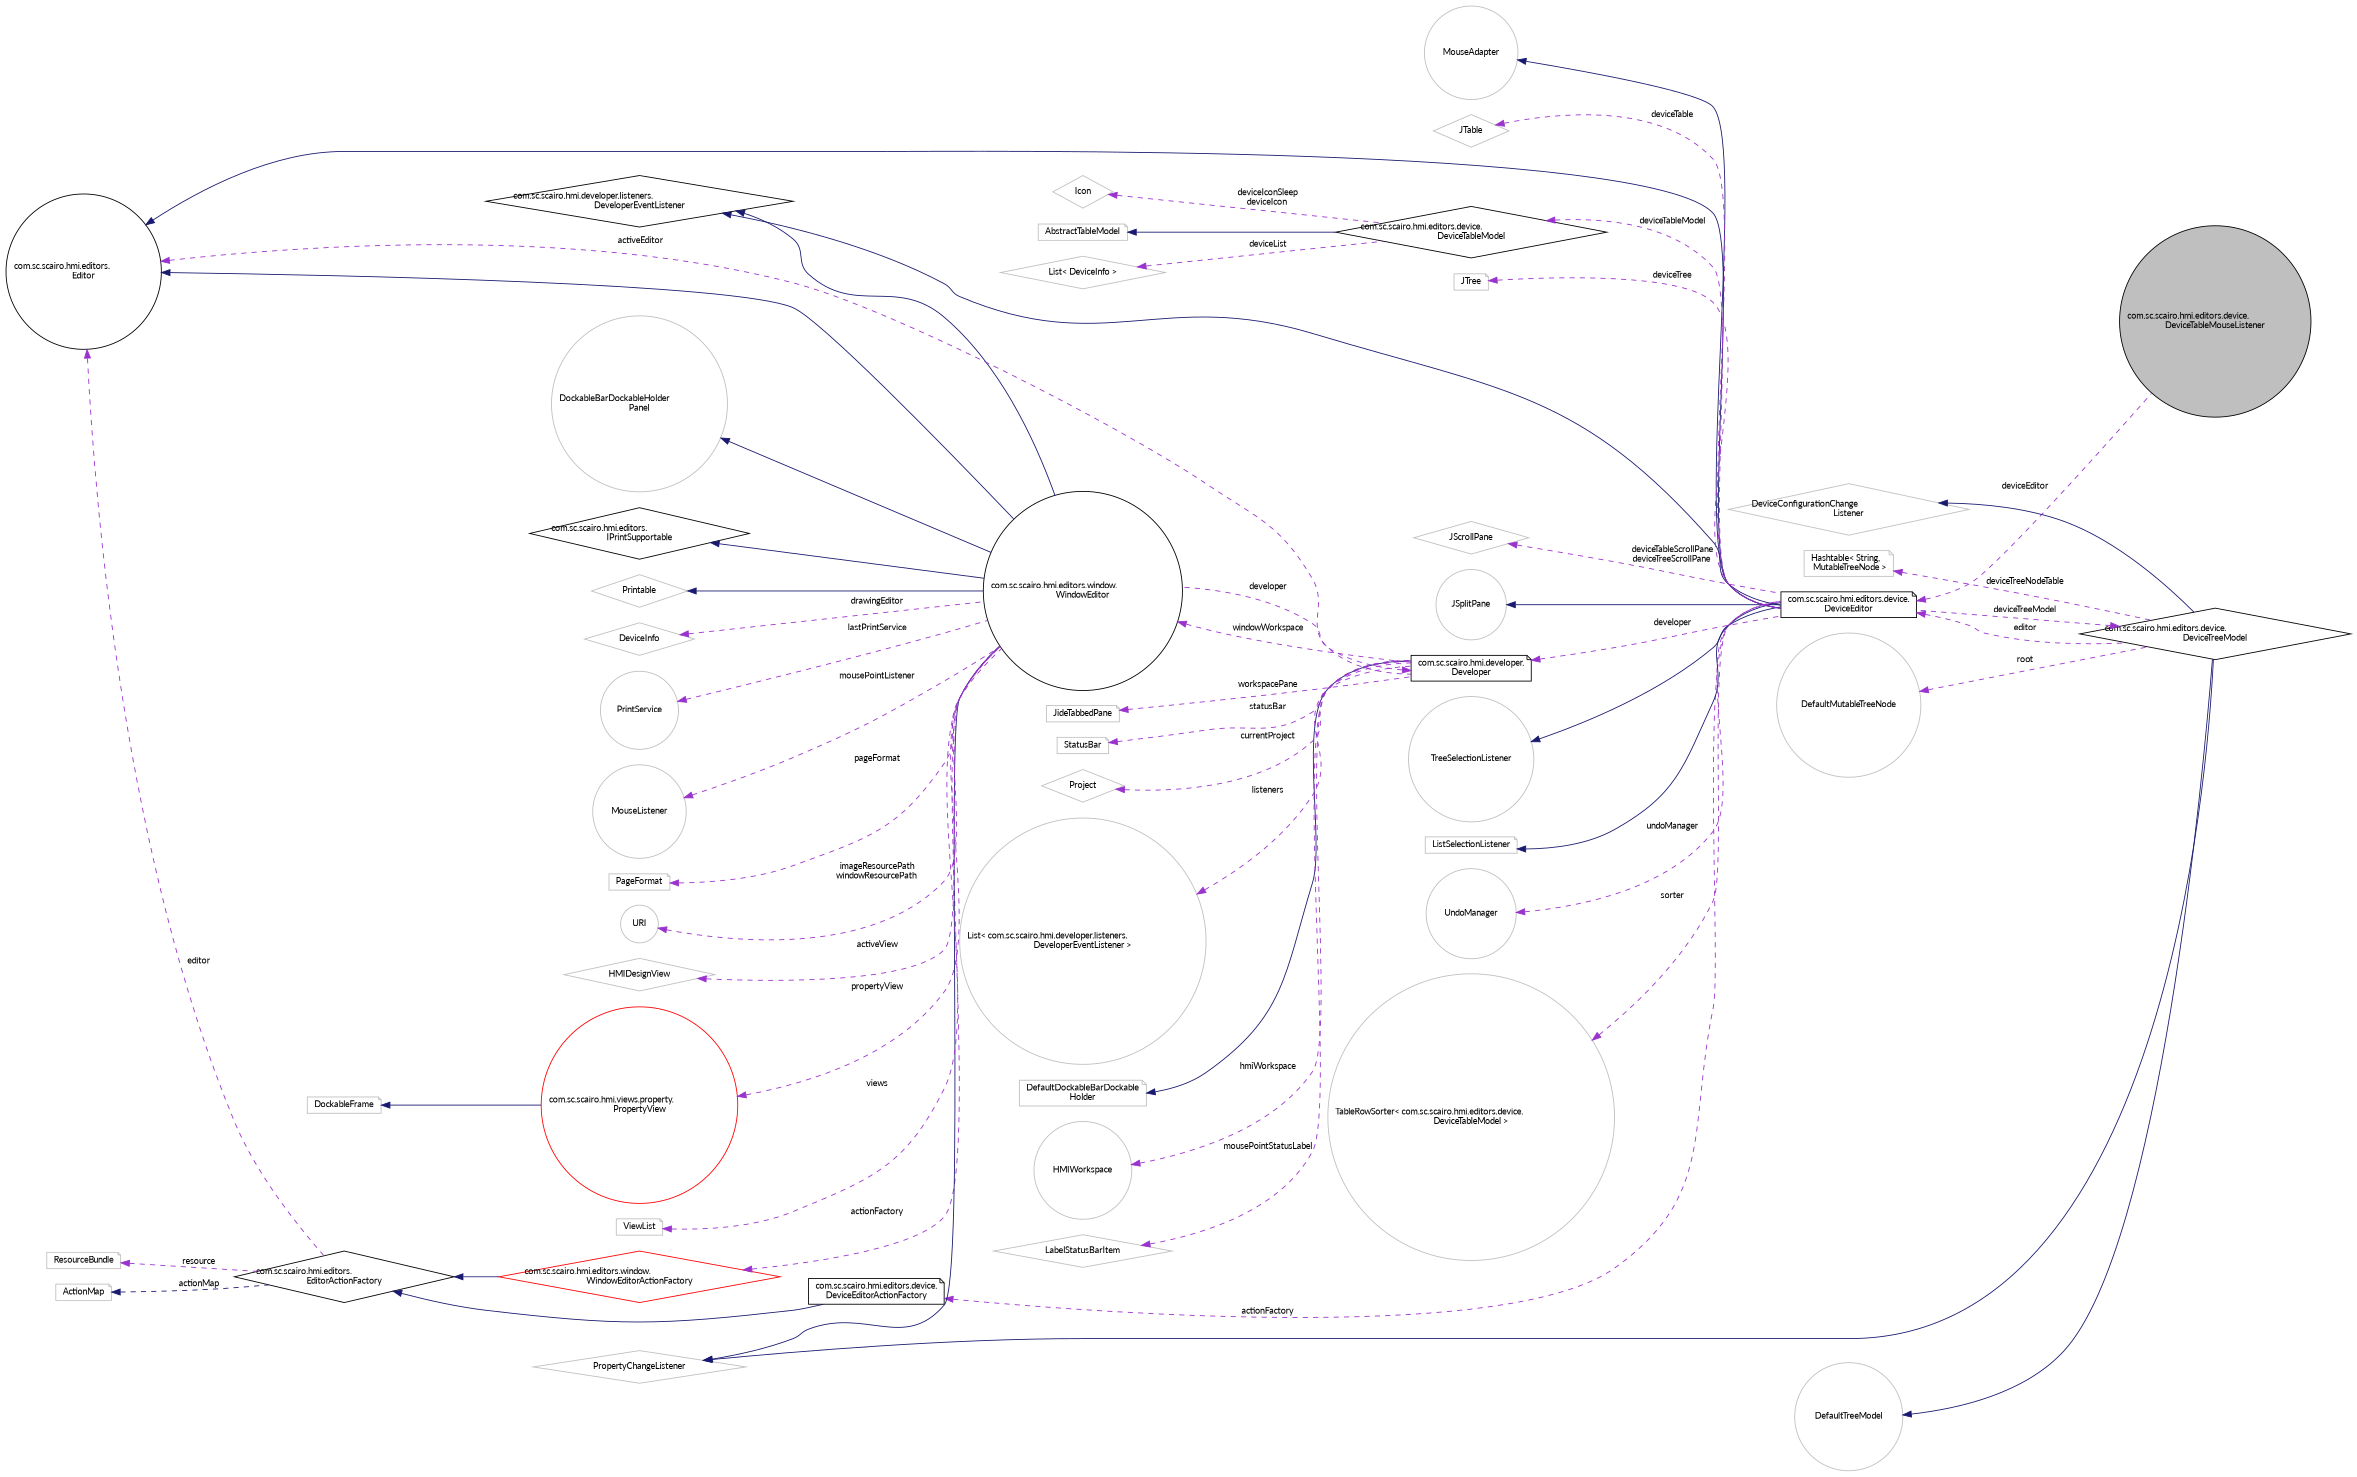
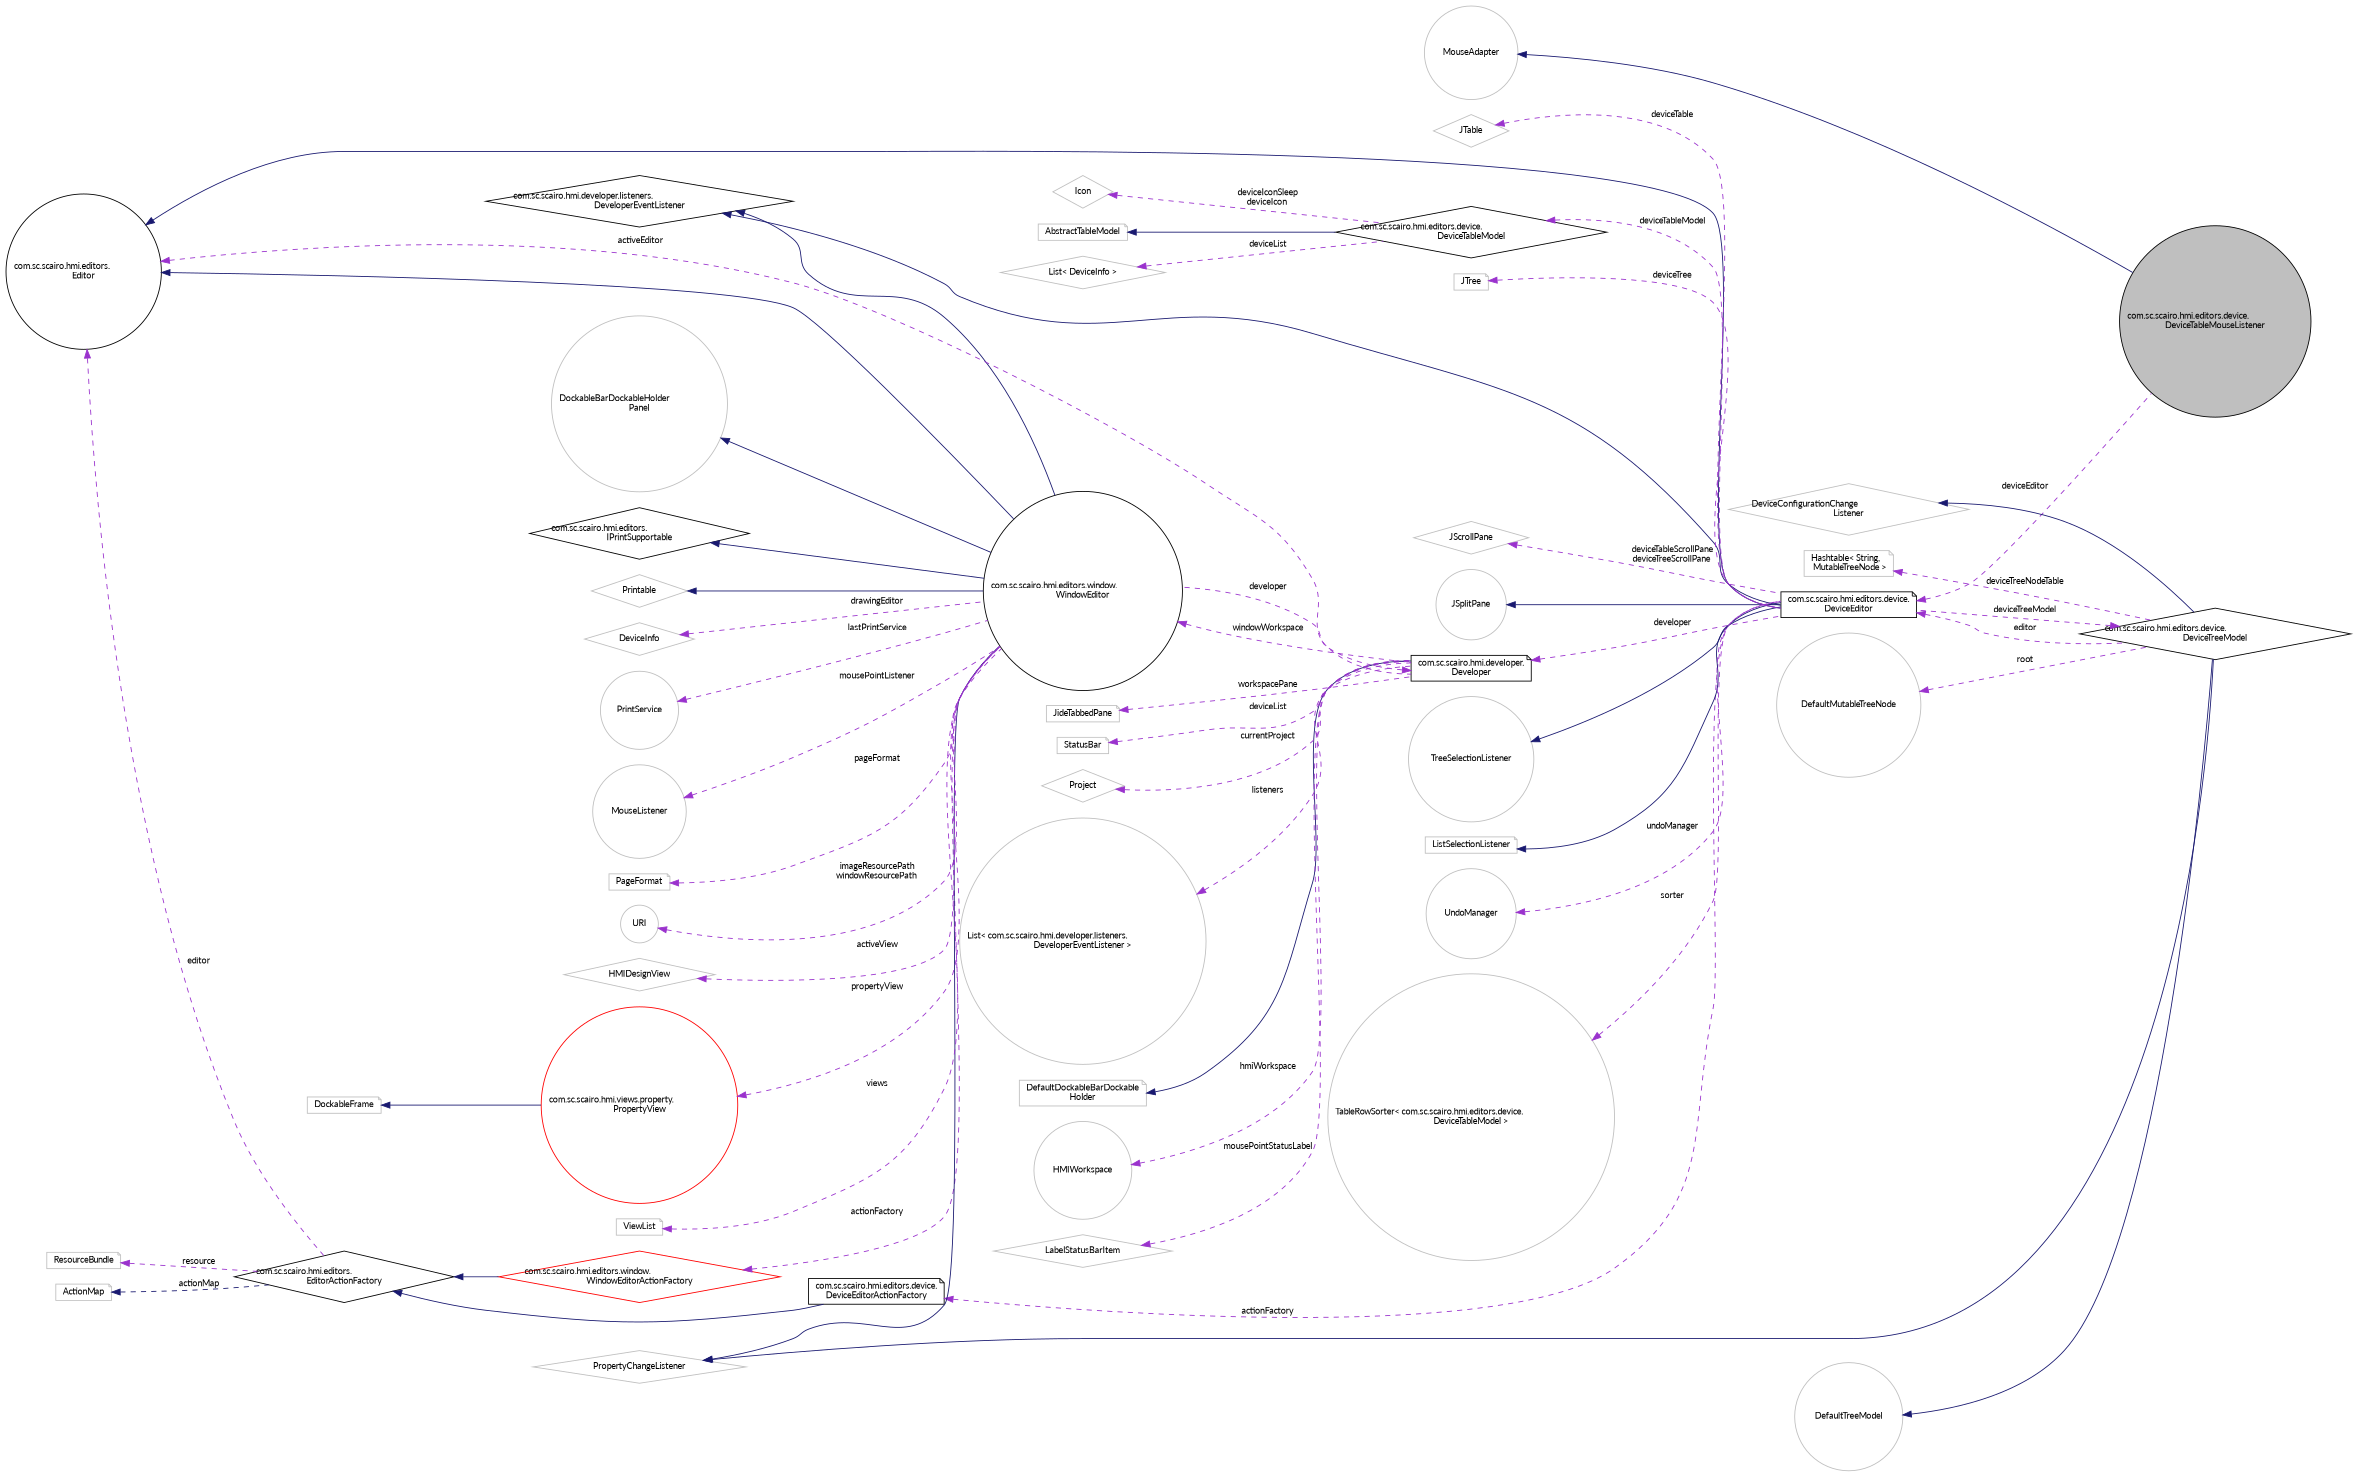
edge "com.sc.scairo.hmi.editors.device. DeviceEditor" -> "MouseAdapter": now "com.sc.scairo.hmi.editors.device. DeviceTableMouseListener" -> "MouseAdapter"
edge "com.sc.scairo.hmi.developer. Developer" -> "StatusBar": label " statusBar" -> " deviceList"
